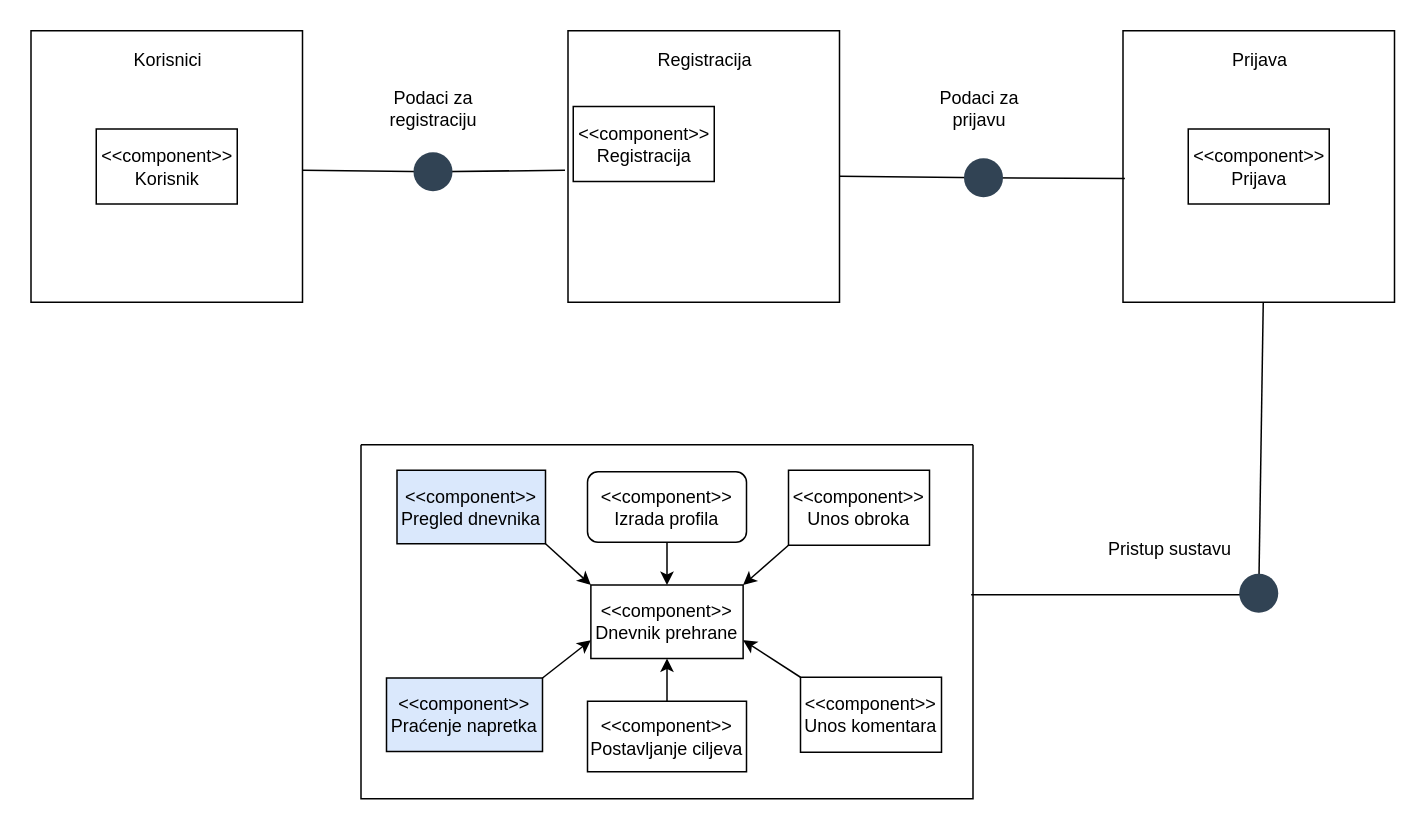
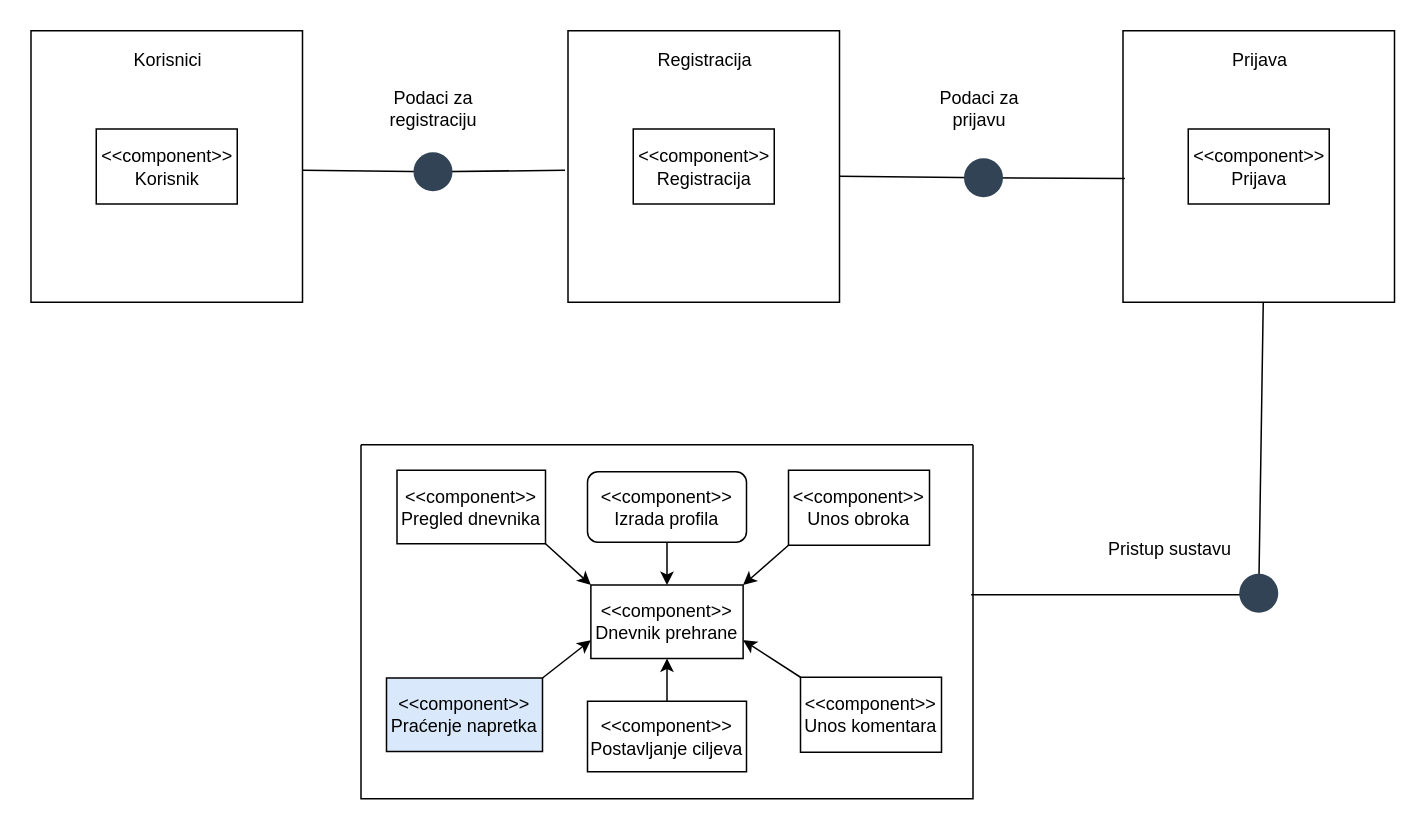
node "<<component>> Registracija": moved (644, 144) -> (704, 167)
node "<<component>> Pregled dnevnika": fillcolor #dae8fc -> #ffffff
